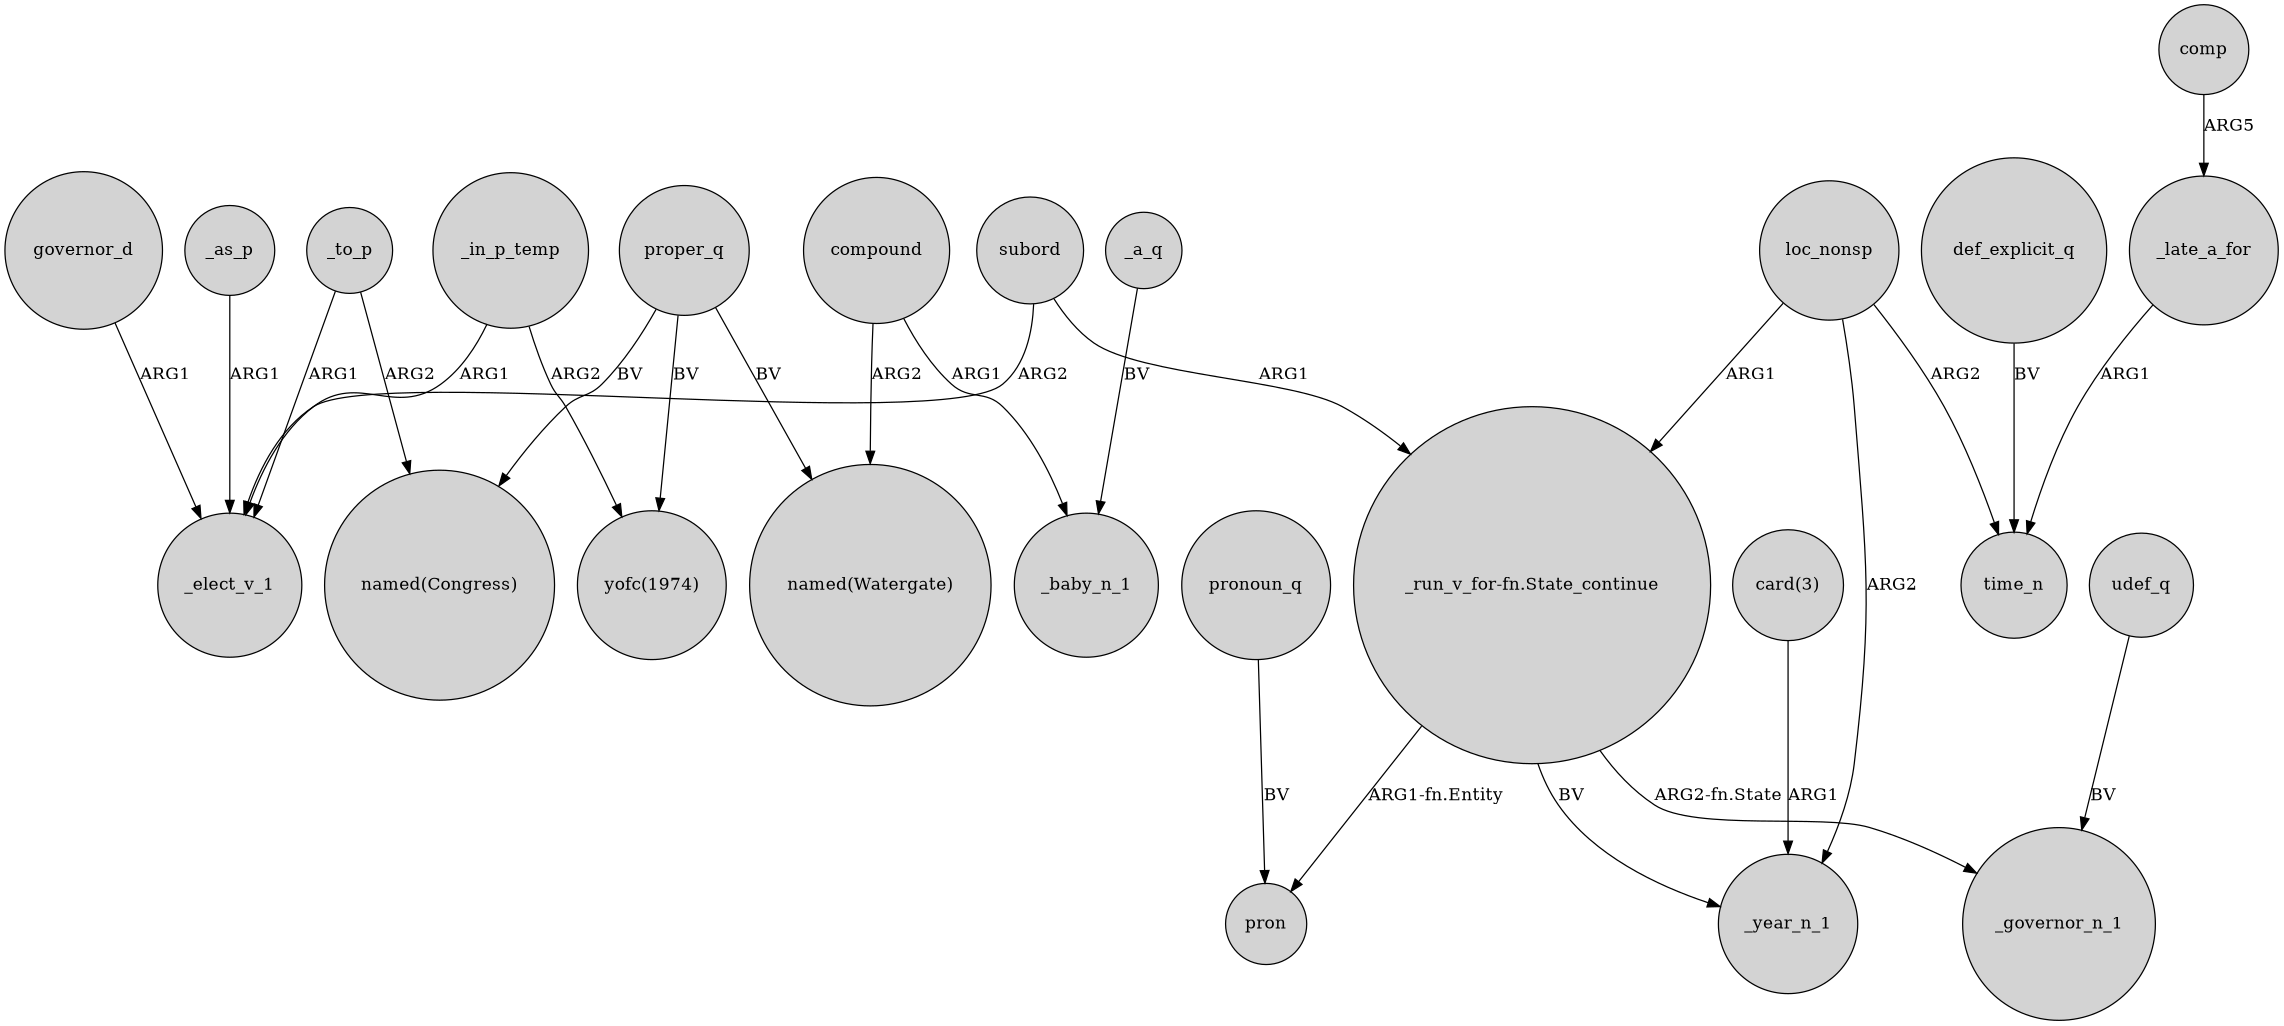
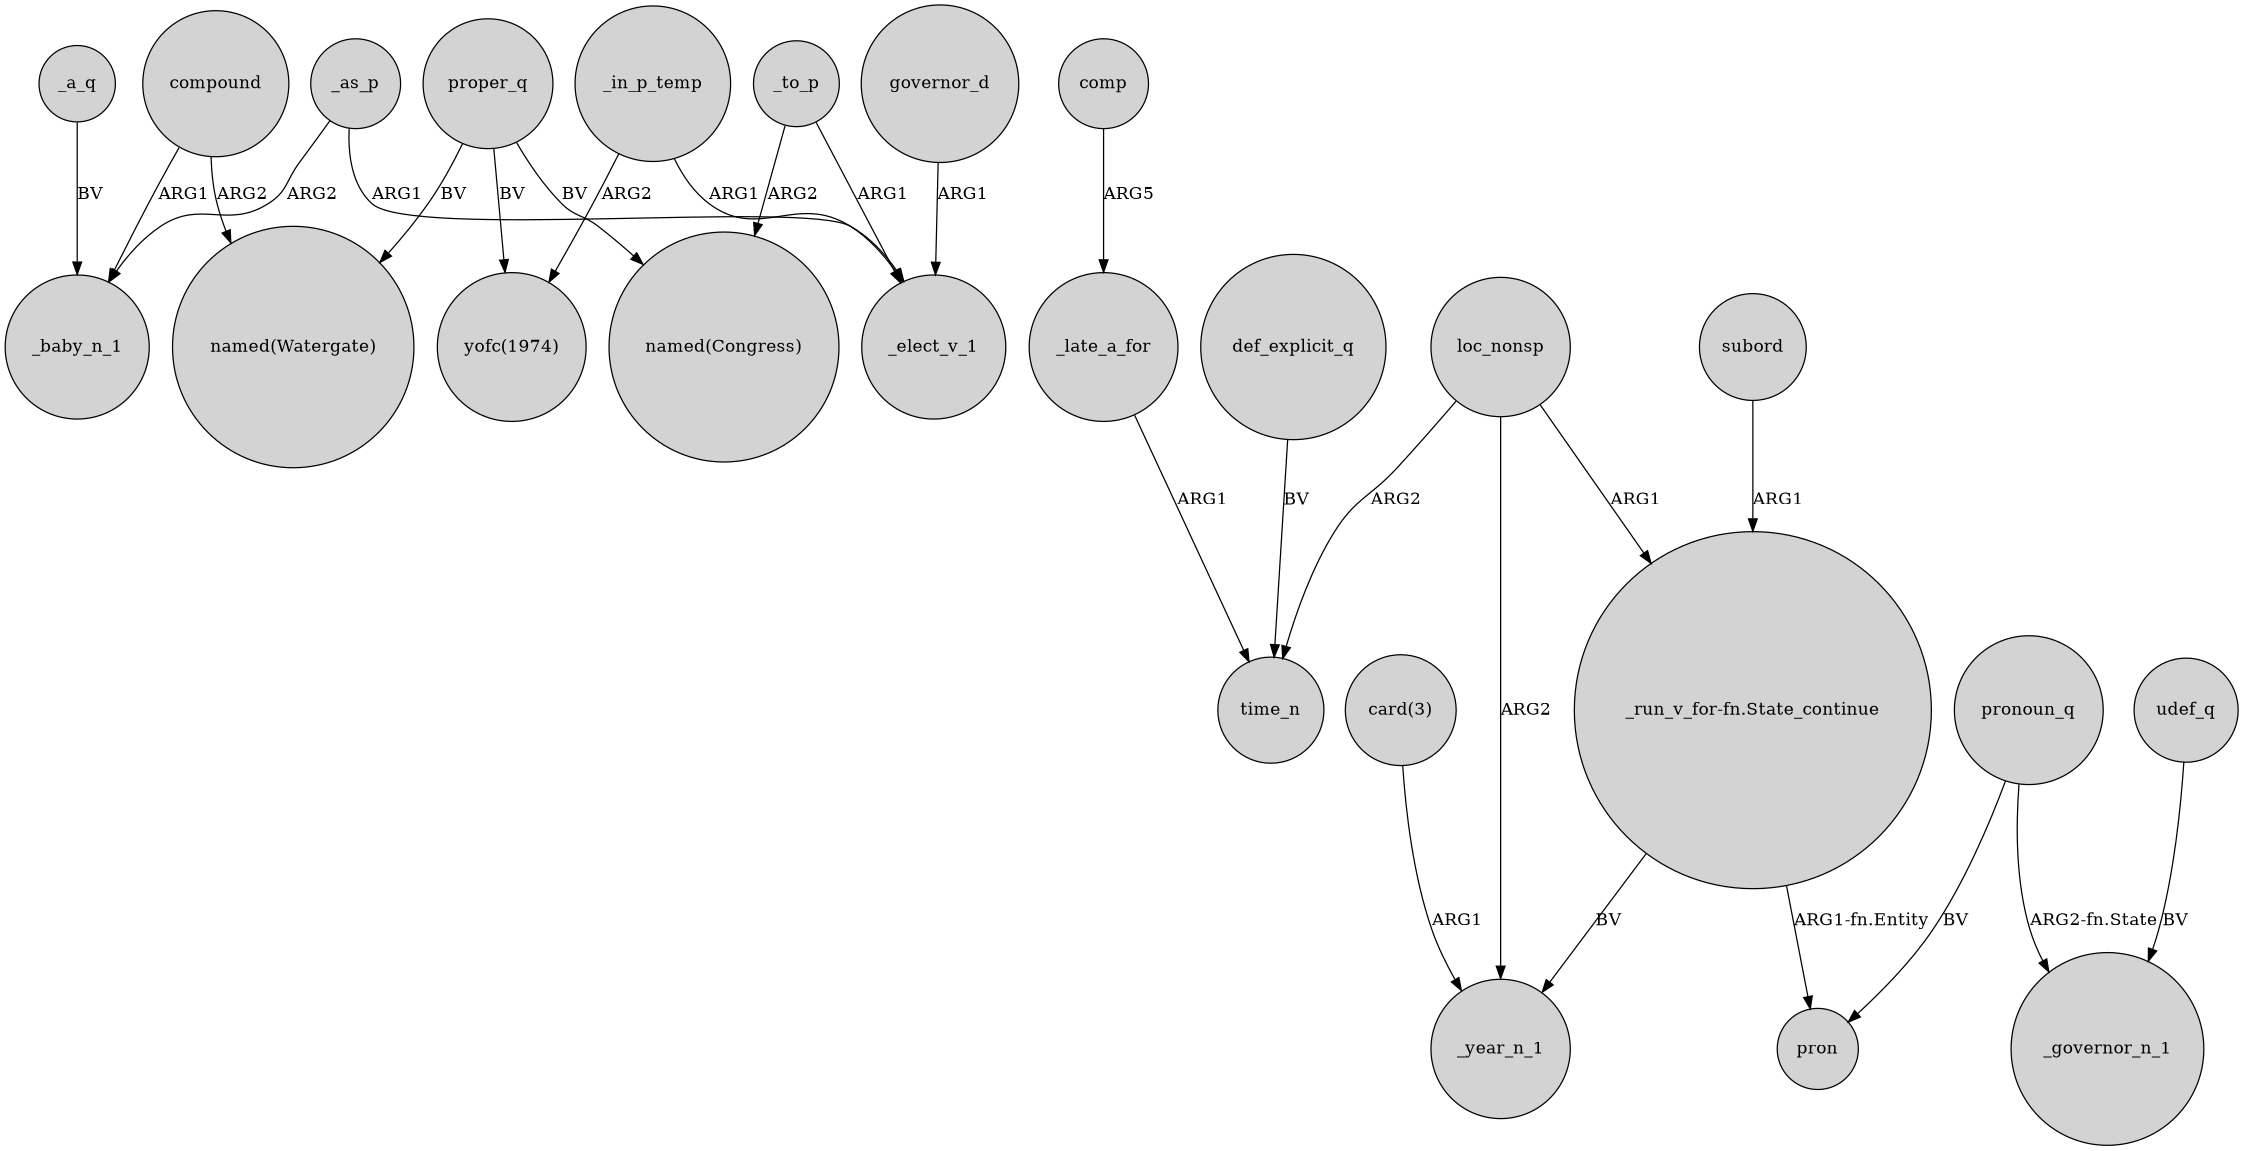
edge "_as_p" -> "_baby_n_1": added, label "ARG2"
edge "subord" -> "_elect_v_1": removed, label "ARG2"
edge "_run_v_for-fn.State_continue" -> "_governor_n_1": now "pronoun_q" -> "_governor_n_1"
